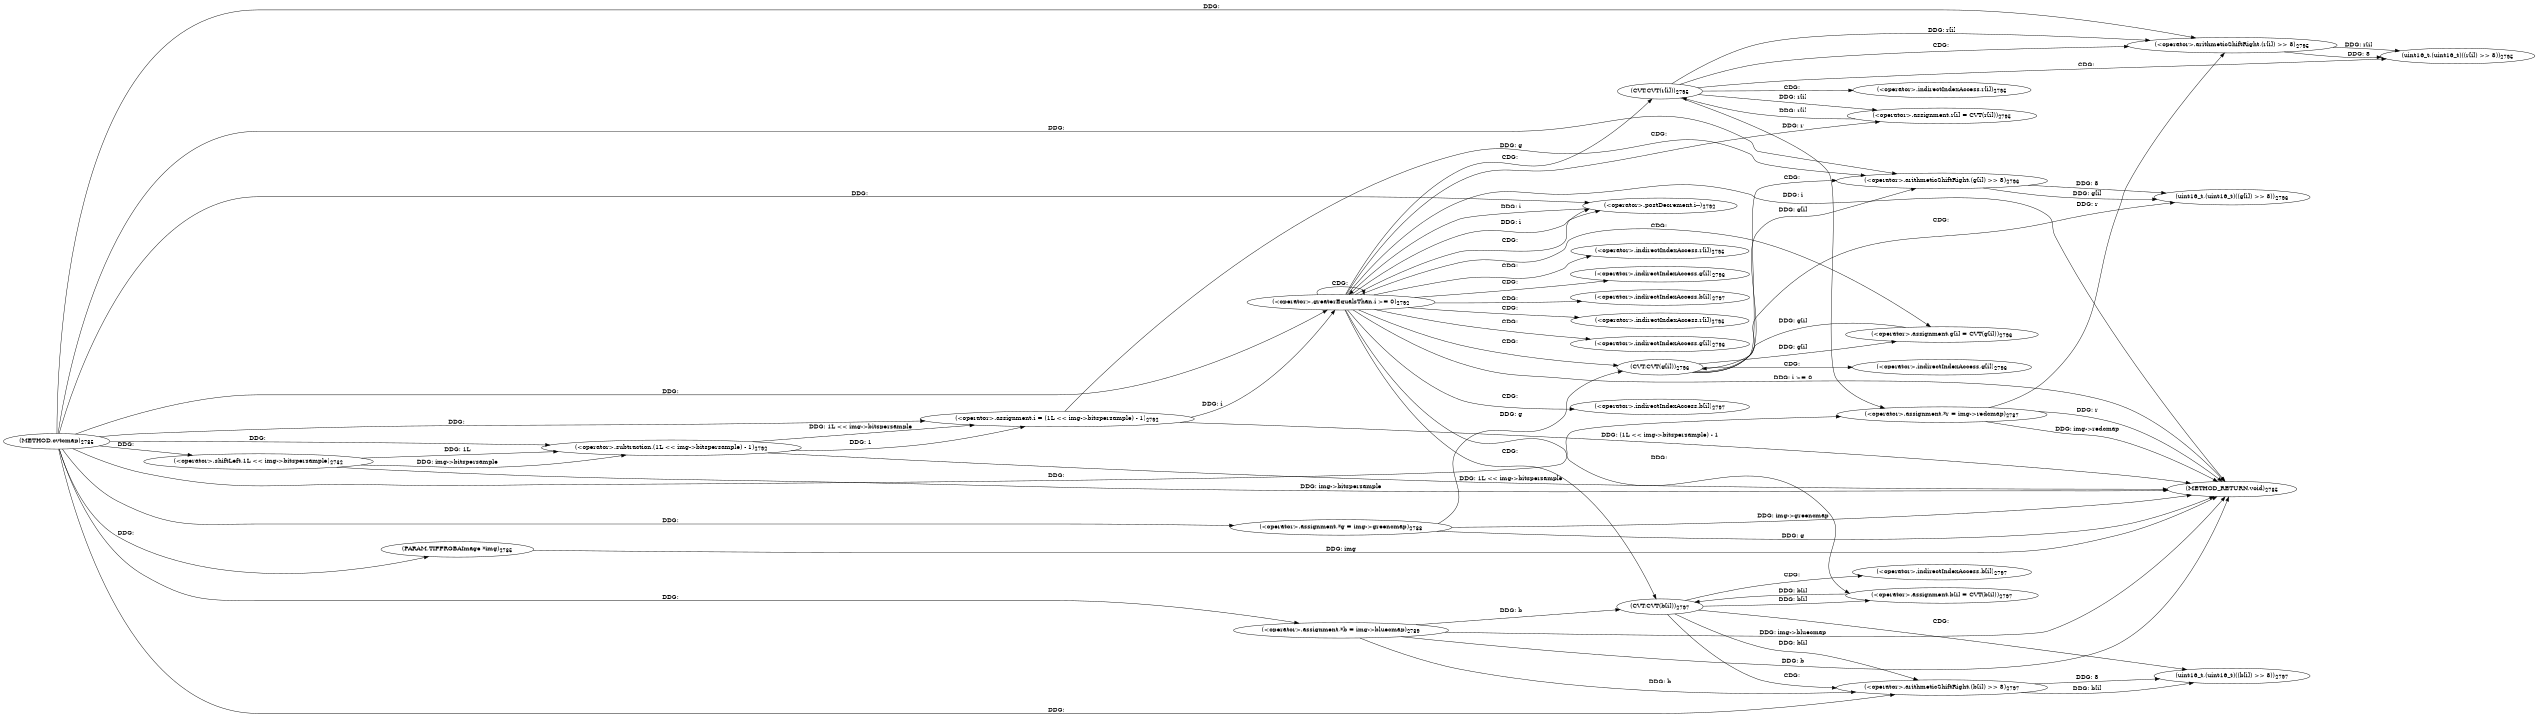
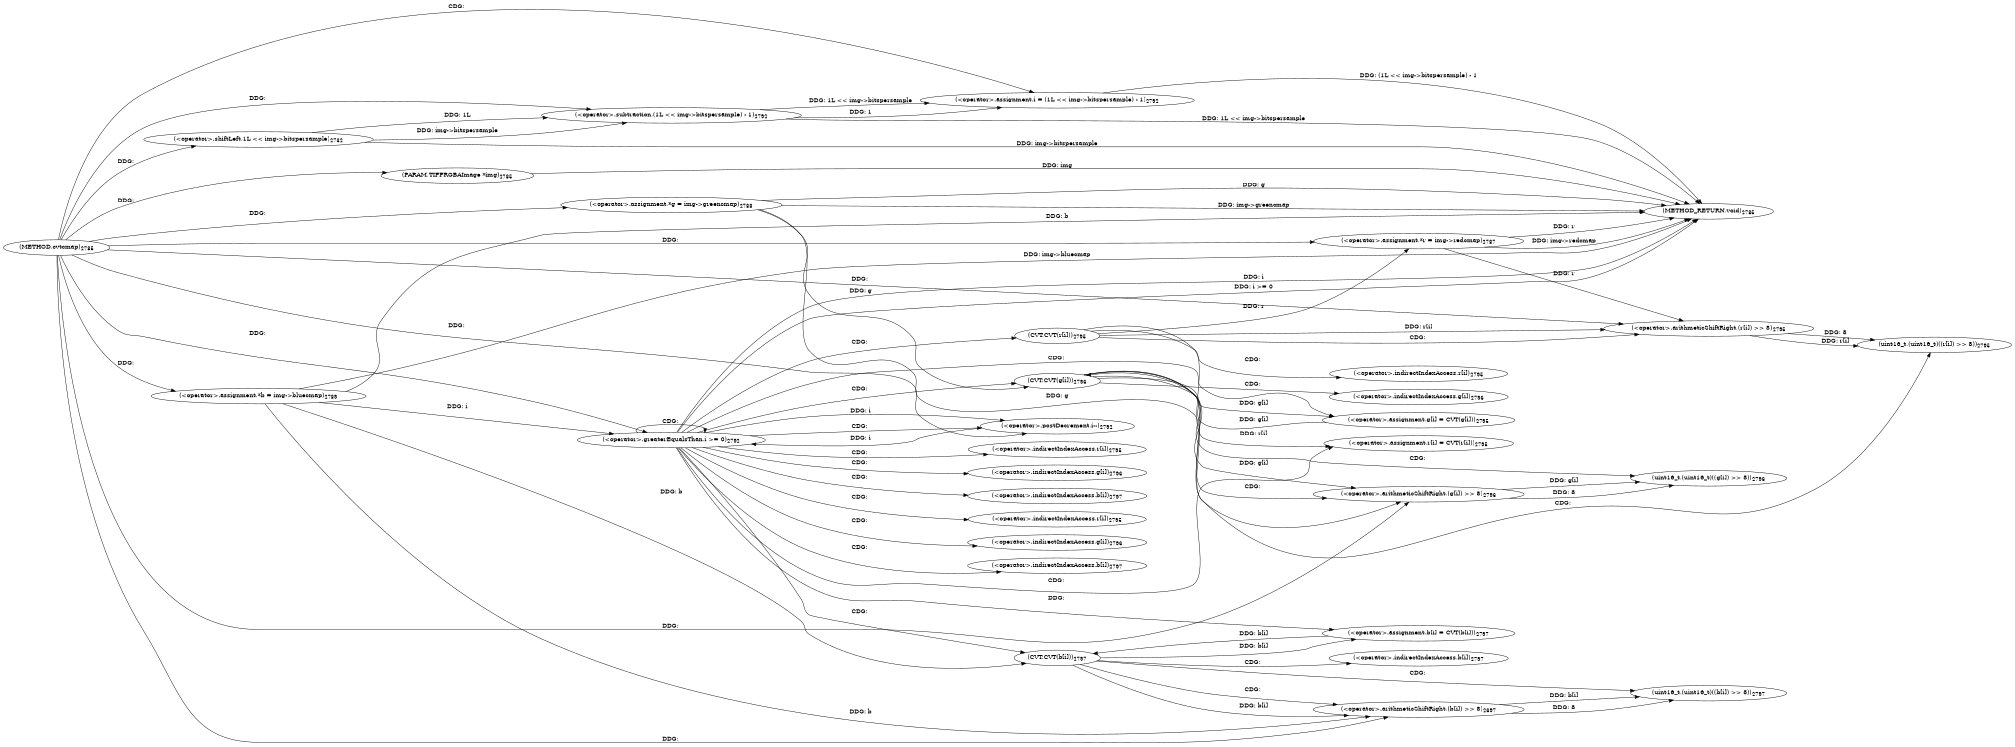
edge "(CVT,CVT(r[i]))" -> "(uint16_t,(uint16_t)((r[i]) >> 8))": now "(CVT,CVT(g[i]))" -> "(uint16_t,(uint16_t)((r[i]) >> 8))"
edge "(<operator>.assignment,r[i] = CVT(r[i]))" -> "(CVT,CVT(r[i]))": removed, label "DDG: r[i]"
edge "(<operator>.assignment,i = (1L << img->bitspersample) - 1)" -> "(<operator>.arithmeticShiftRight,(g[i]) >> 8)": now "(<operator>.assignment,*g = img->greencmap)" -> "(<operator>.arithmeticShiftRight,(g[i]) >> 8)"
node "(<operator>.assignment,g[i] = CVT(g[i]))": text "2796" -> "2795"
edge "(<operator>.assignment,i = (1L << img->bitspersample) - 1)" -> "(<operator>.greaterEqualsThan,i >= 0)": now "(<operator>.assignment,*b = img->bluecmap)" -> "(<operator>.greaterEqualsThan,i >= 0)"
edge "(METHOD,cvtcmap)" -> "(<operator>.assignment,i = (1L << img->bitspersample) - 1)": label "DDG: " -> "CDG: "
node "(<operator>.arithmeticShiftRight,(b[i]) >> 8)": text "2797" -> "2697"
